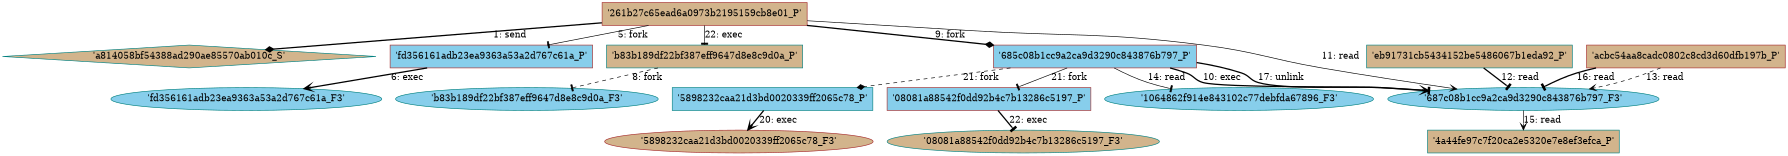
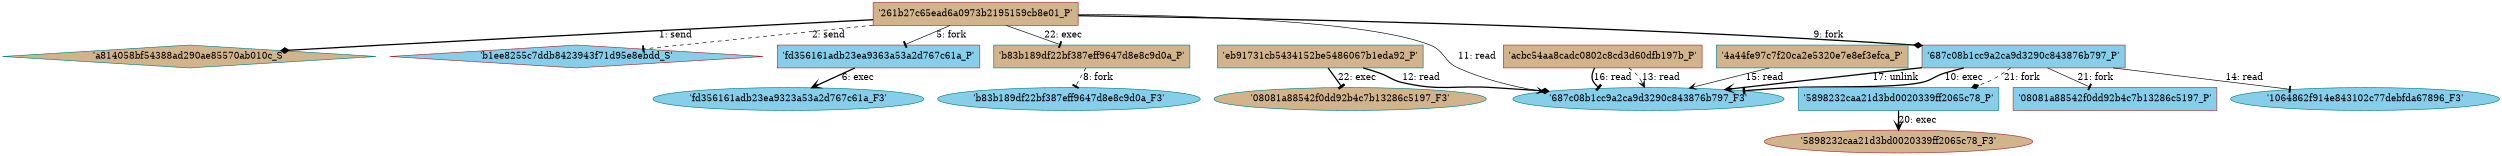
node "'b1ee8255c7ddb8423943f71d95e8ebdd_S'": added
node "'685c08b1cc9a2ca9d3290c843876b797_P'": label "'685c08b1cc9a2ca9d3290c843876b797_P'" -> "'687c08b1cc9a2ca9d3290c843876b797_P'"
edge "'eb91731cb5434152be5486067b1eda92_P'" -> "'687c08b1cc9a2ca9d3290c843876b797_F3'": arrowhead tee -> diamond
node "'fd356161adb23ea9363a53a2d767c61a_F3'": label "'fd356161adb23ea9363a53a2d767c61a_F3'" -> "'fd356161adb23ea9323a53a2d767c61a_F3'"
edge "'687c08b1cc9a2ca9d3290c843876b797_F3'" -> "'4a44fe97c7f20ca2e5320e7e8ef3efca_P'": reversed
edge "'08081a88542f0dd92b4c7b13286c5197_P'" -> "'08081a88542f0dd92b4c7b13286c5197_F3'": now "'eb91731cb5434152be5486067b1eda92_P'" -> "'08081a88542f0dd92b4c7b13286c5197_F3'"
